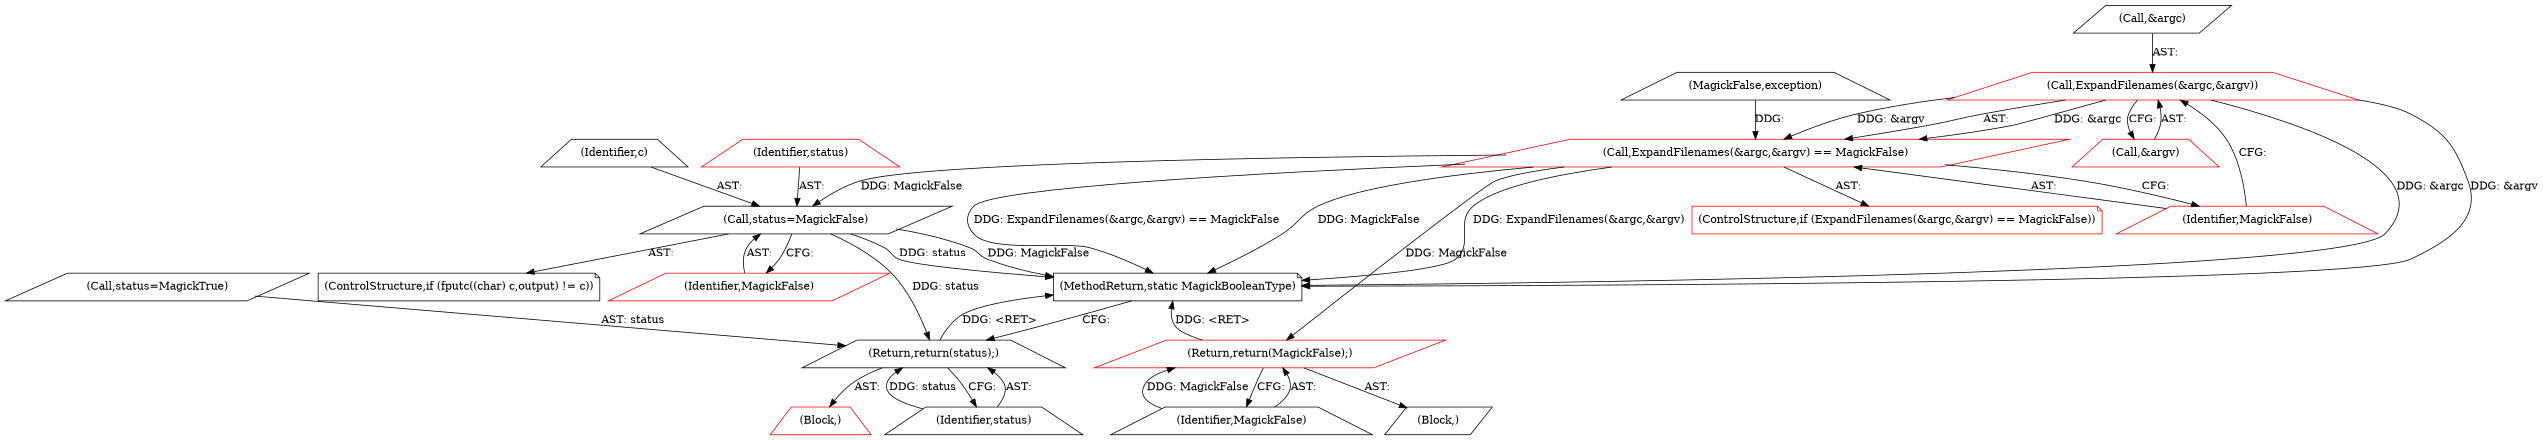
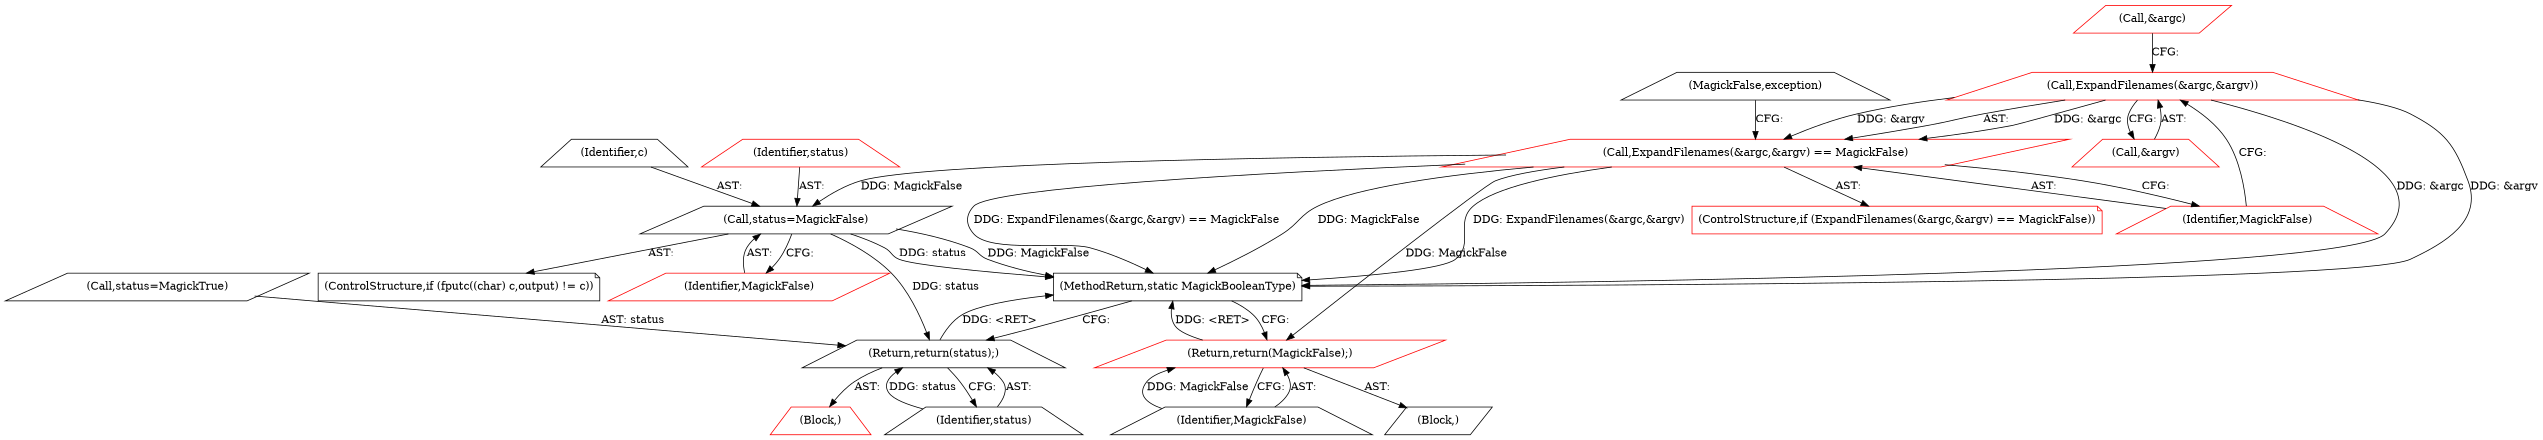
node "(Call,&argc)": color black -> red
edge "(Call,&argc)" -> "(Call,ExpandFilenames(&argc,&argv))": label "AST: " -> "CFG: "
edge "(MagickFalse,exception)" -> "(Call,ExpandFilenames(&argc,&argv) == MagickFalse)": label "DDG: " -> "CFG: "
edge "(MethodReturn,static MagickBooleanType)" -> "(Return,return(MagickFalse);)": added, label "CFG:"
